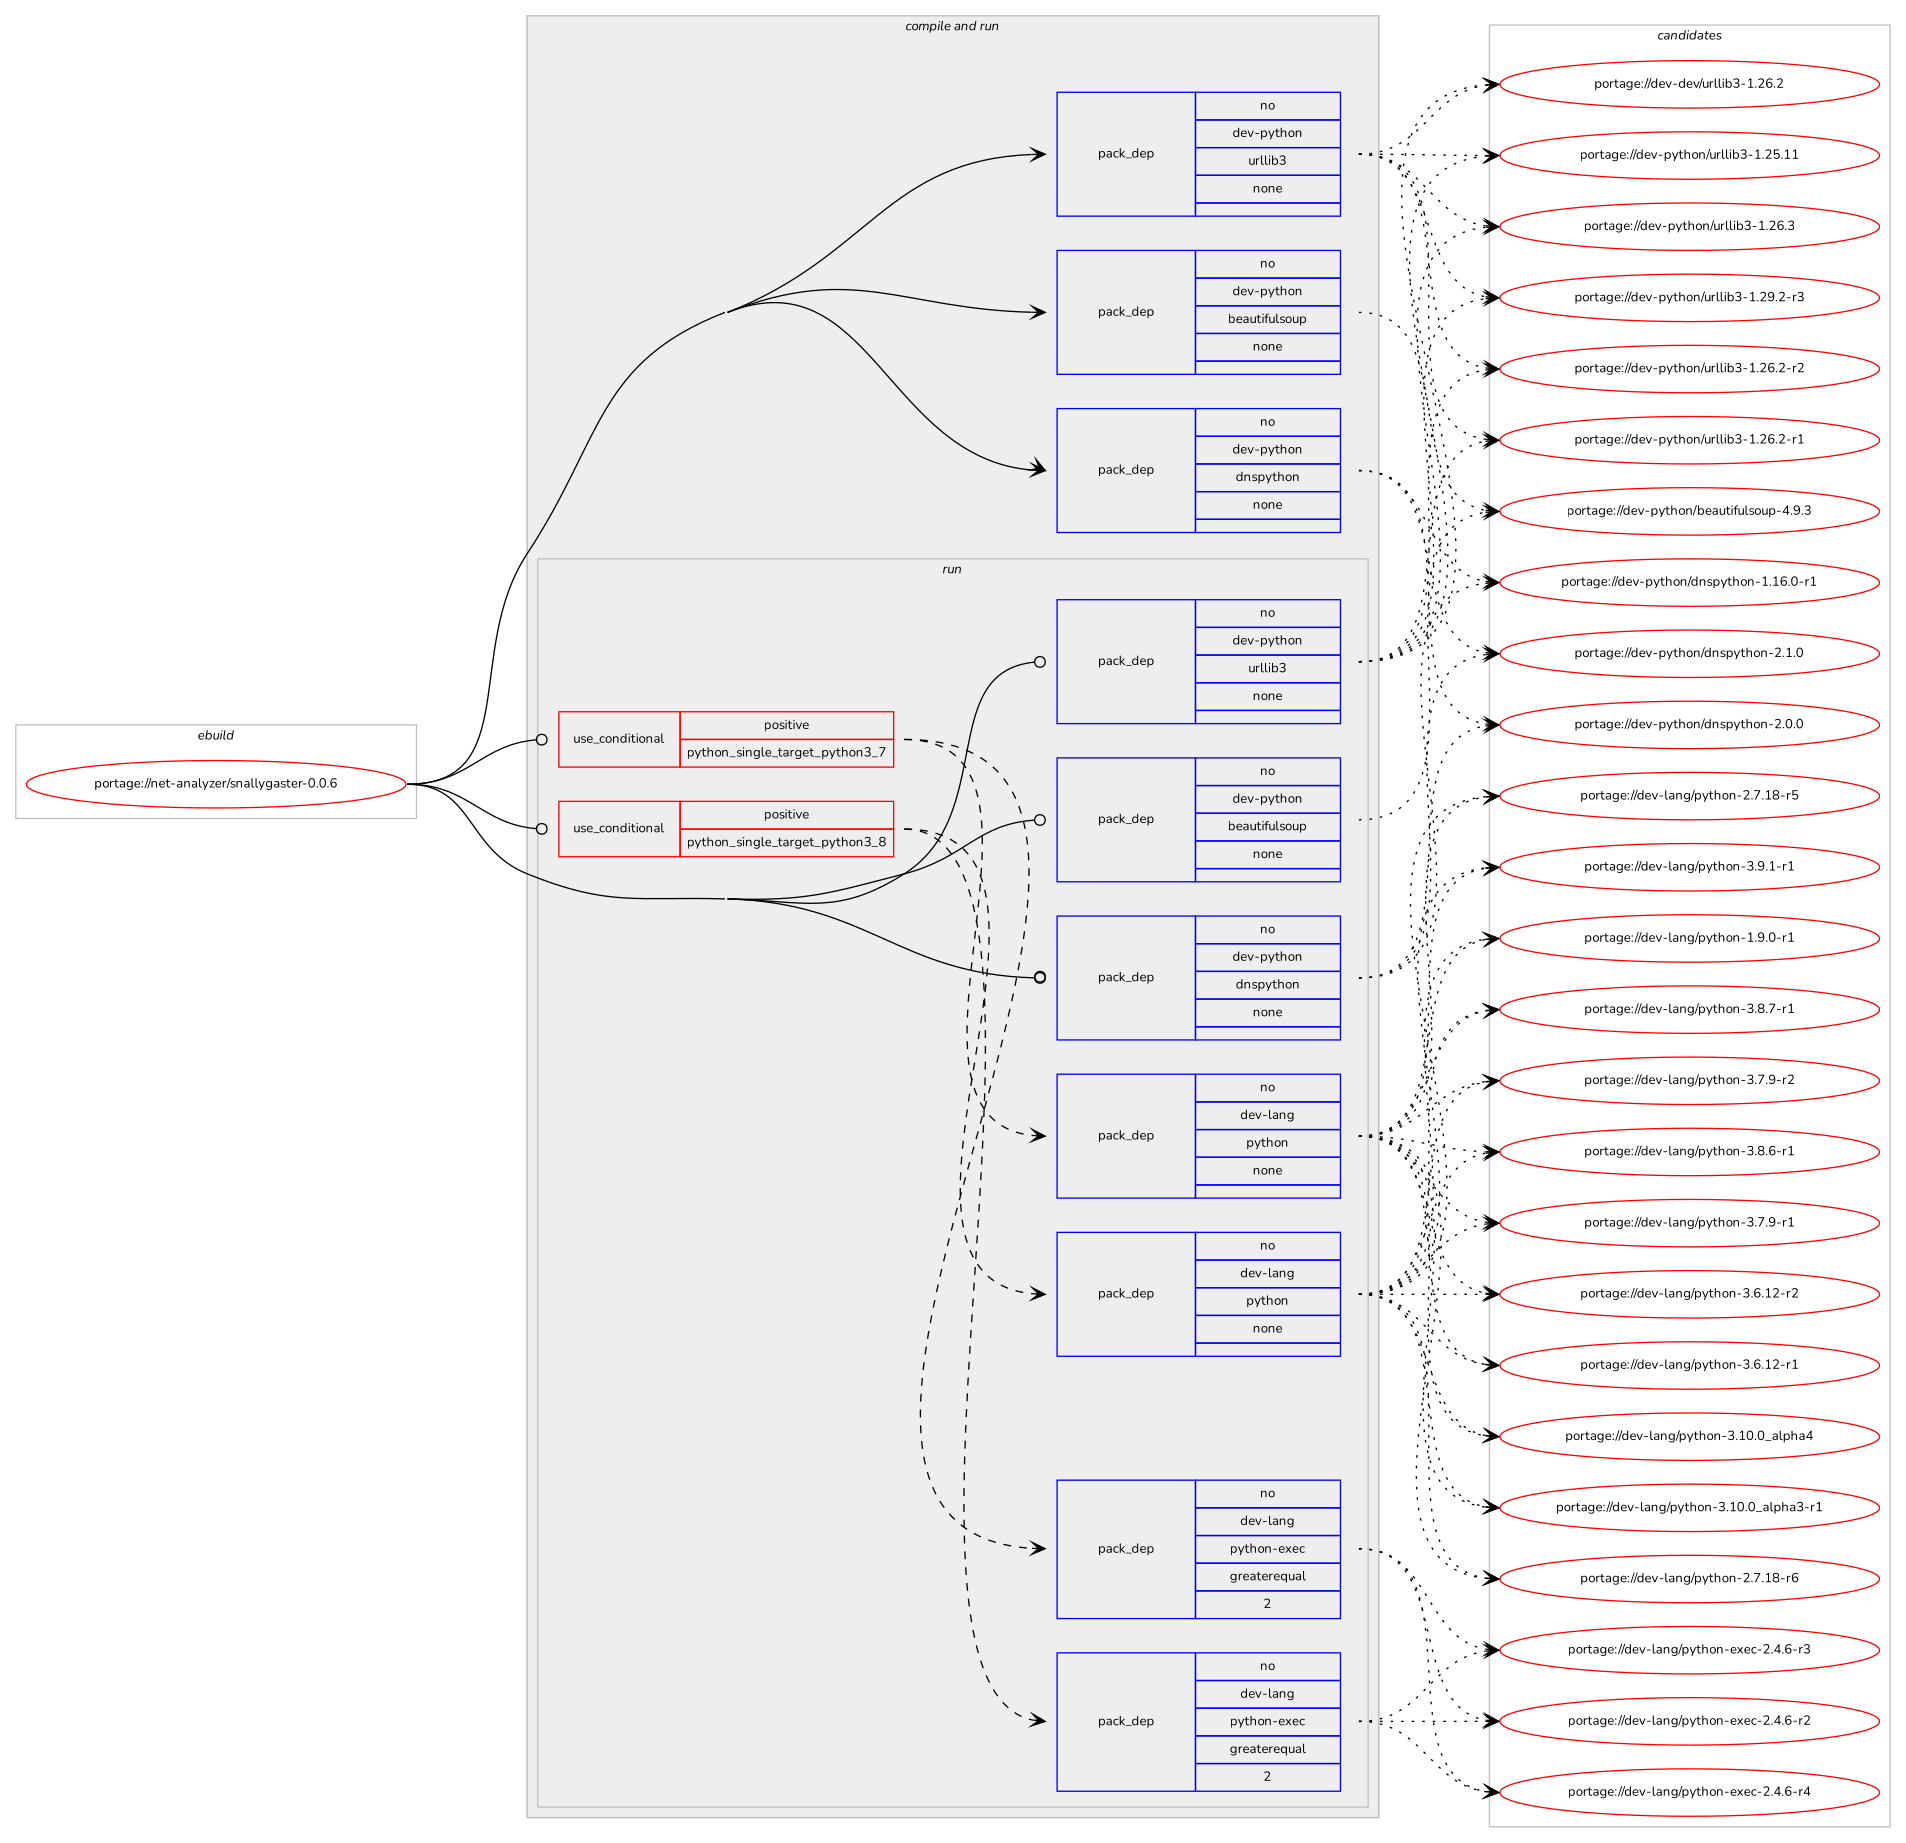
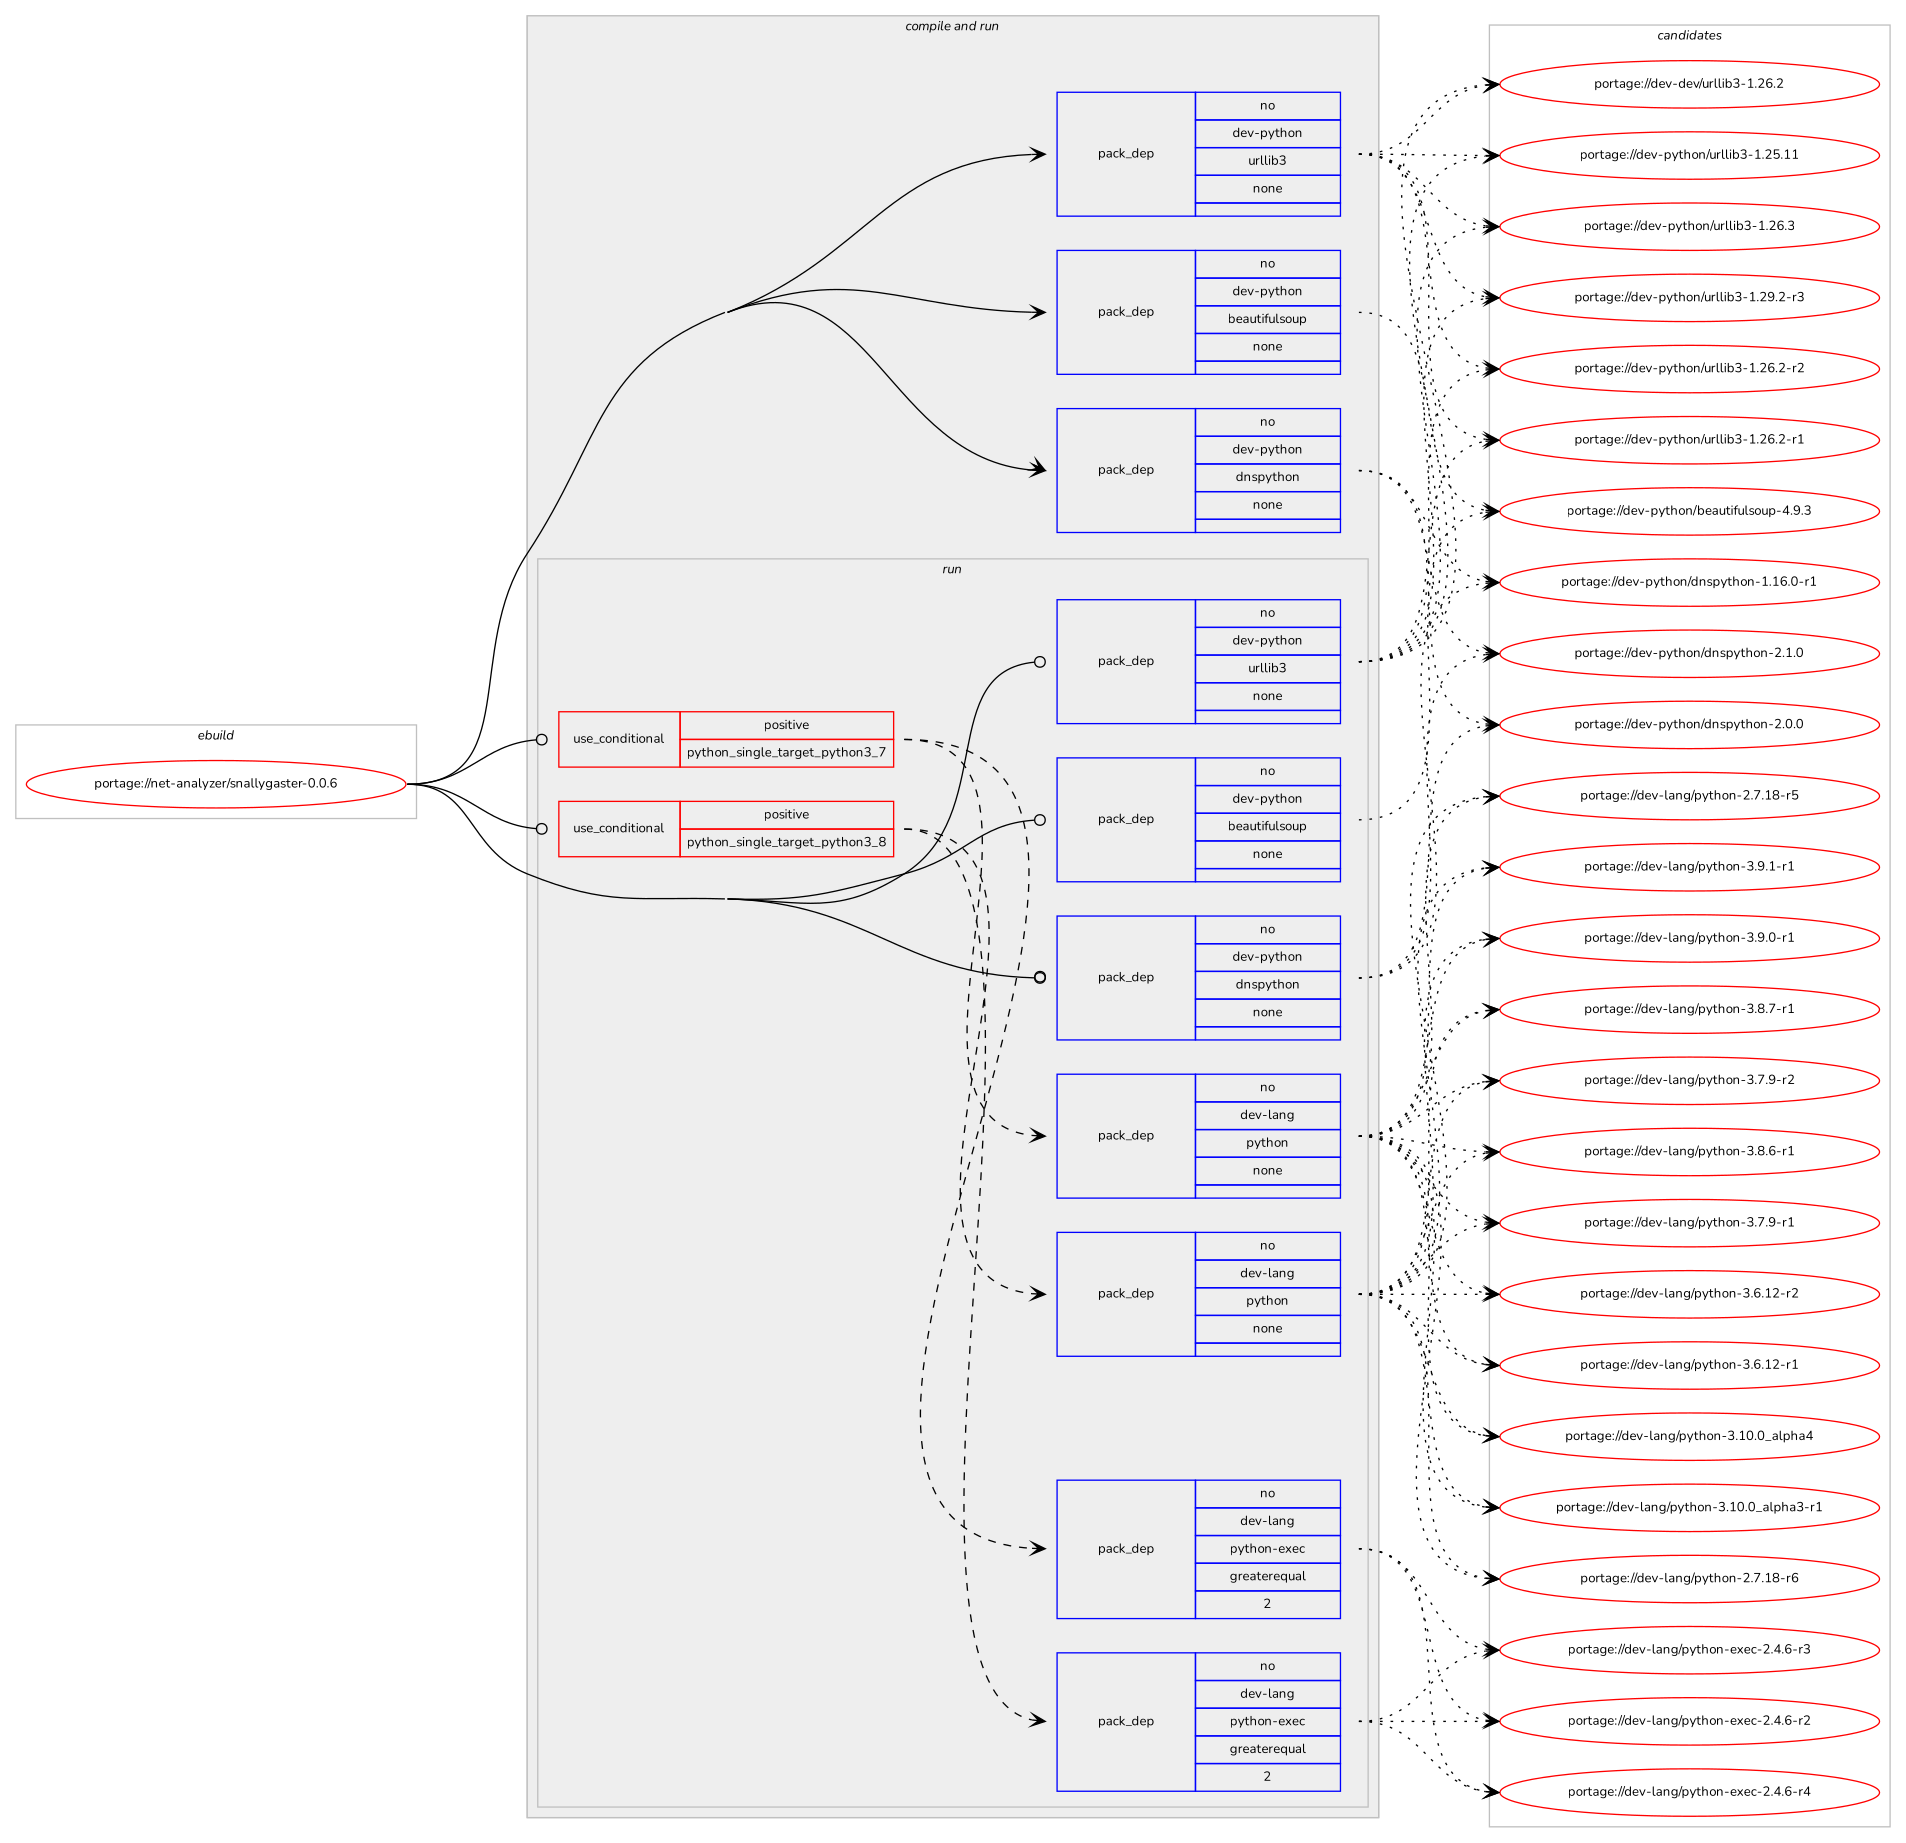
node "portage://dev-lang/python-1.9.0-r1": label "portage://dev-lang/python-1.9.0-r1" -> "portage://dev-lang/python-3.9.0-r1"
